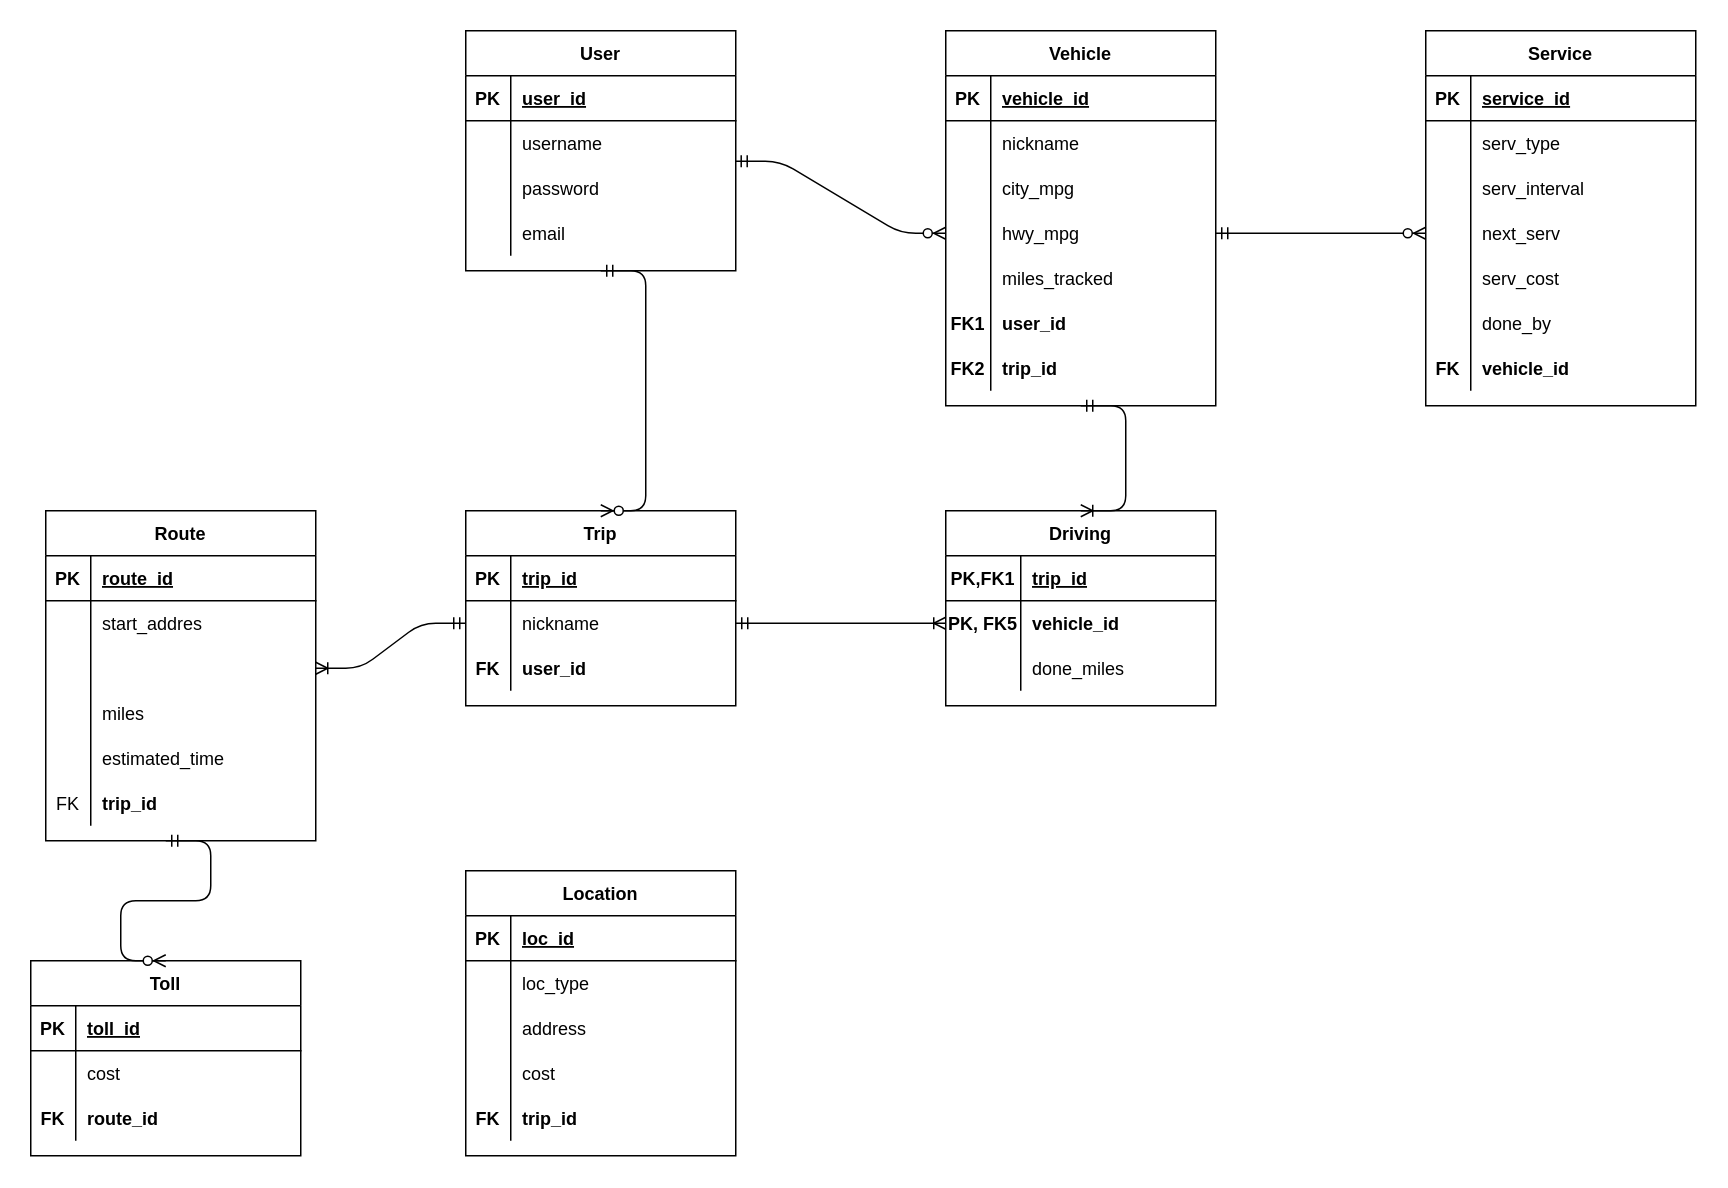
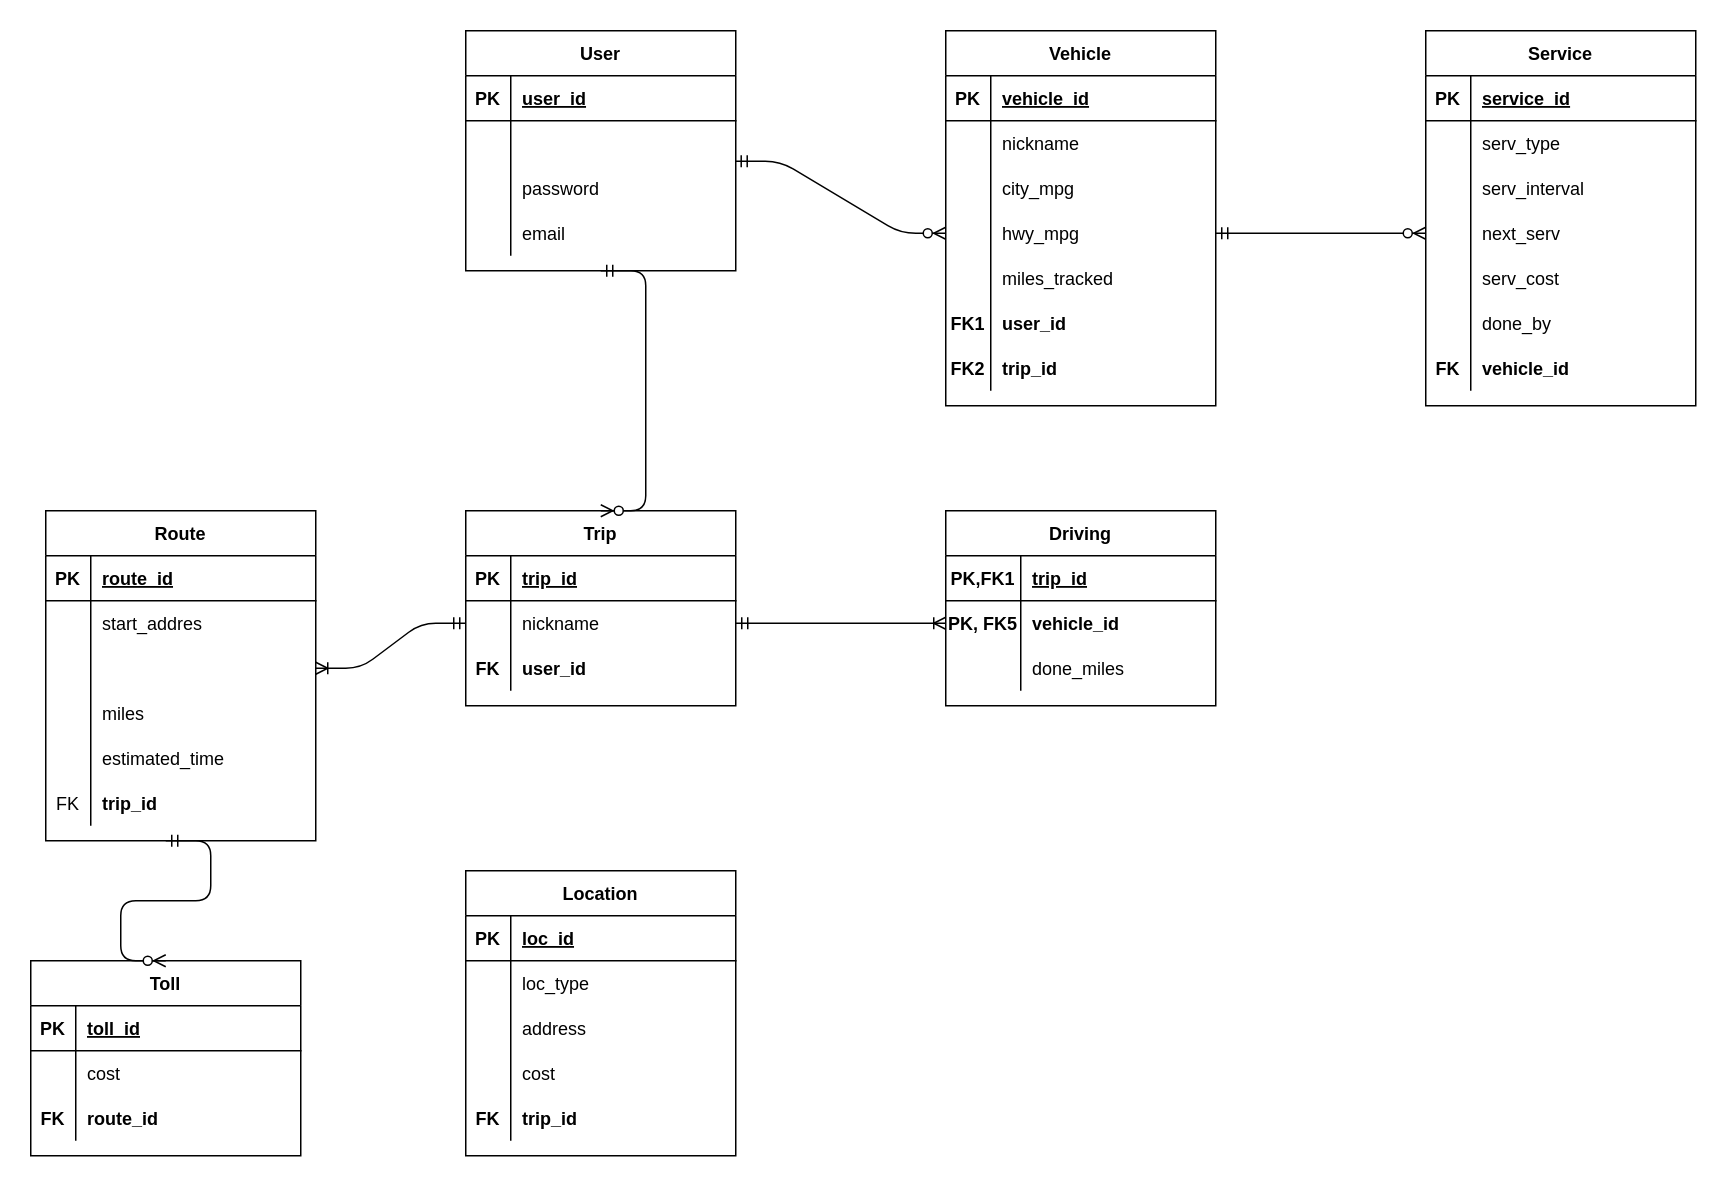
node "username": removed
edge "Vehicle" -- "Driving": removed
